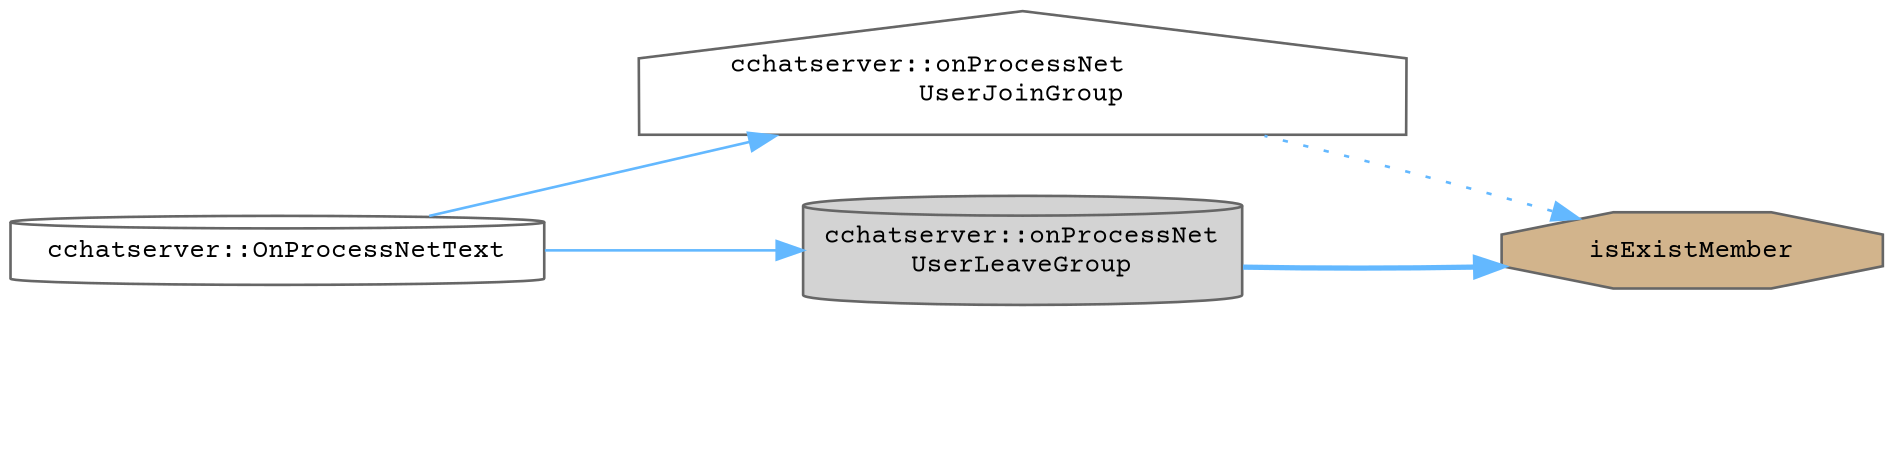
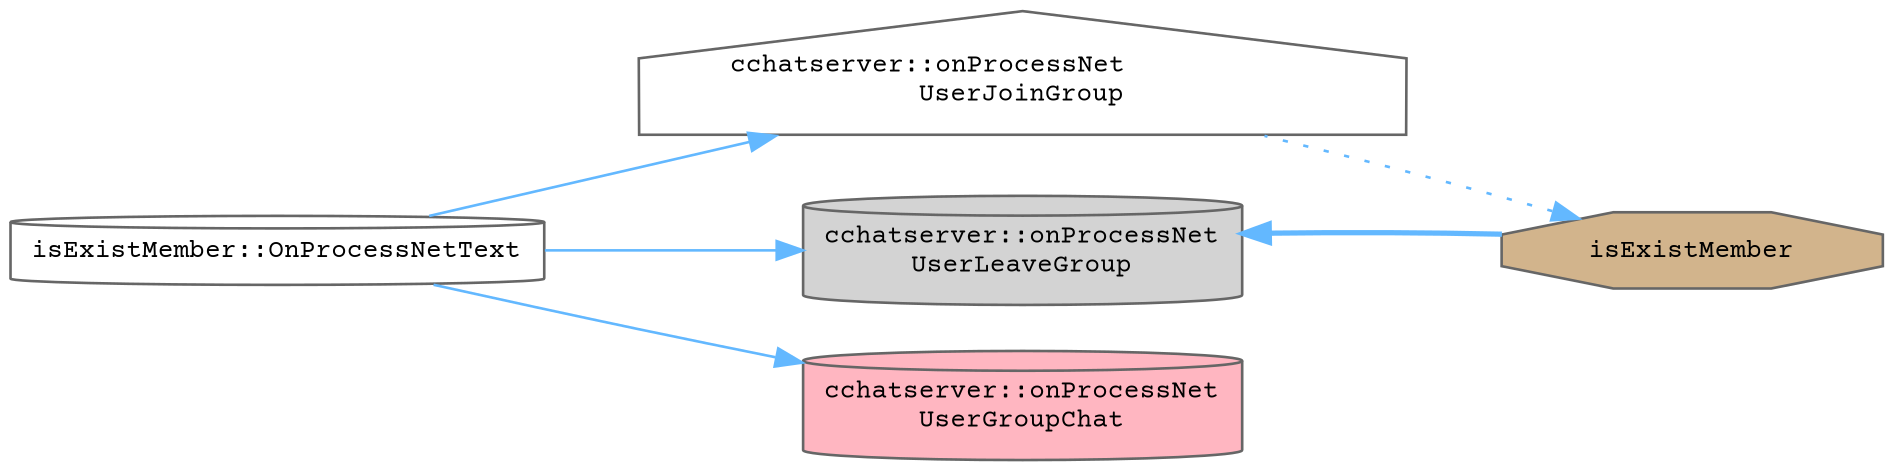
node "cchatserver::OnProcessNetText": label "cchatserver::OnProcessNetText" -> "isExistMember::OnProcessNetText"
edge "cchatserver::onProcessNet UserLeaveGroup" -> "isExistMember": reversed
node "cchatserver::onProcessNet UserGroupChat": added
